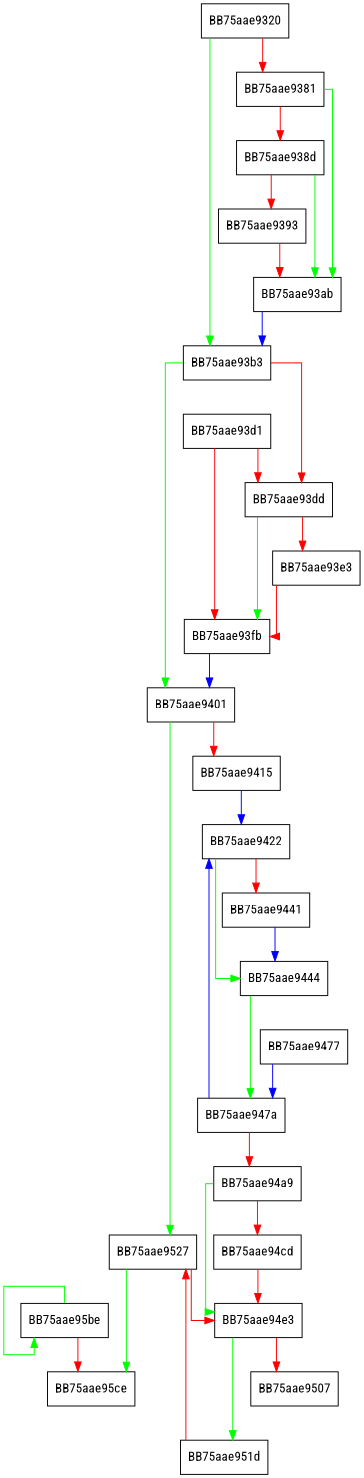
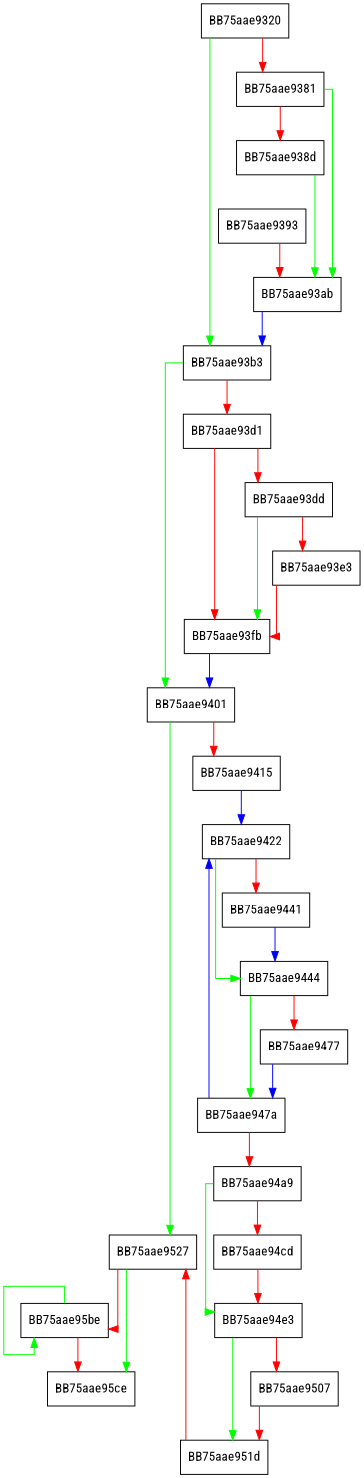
edge "BB75aae938d" -> "BB75aae9393": removed
edge "BB75aae93b3" -> "BB75aae93dd": now "BB75aae93b3" -> "BB75aae93d1"
edge "BB75aae9444" -> "BB75aae9477": added
edge "BB75aae9527" -> "BB75aae94e3": now "BB75aae9527" -> "BB75aae95be"
edge "BB75aae9507" -> "BB75aae951d": added
